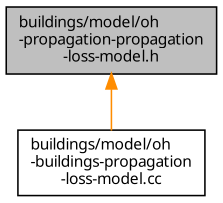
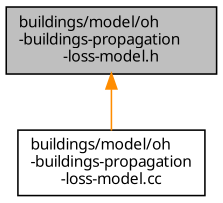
node "buildings/model/oh -propagation-propagation -loss-model.h": label "buildings/model/oh -propagation-propagation -loss-model.h" -> "buildings/model/oh -buildings-propagation -loss-model.h"
